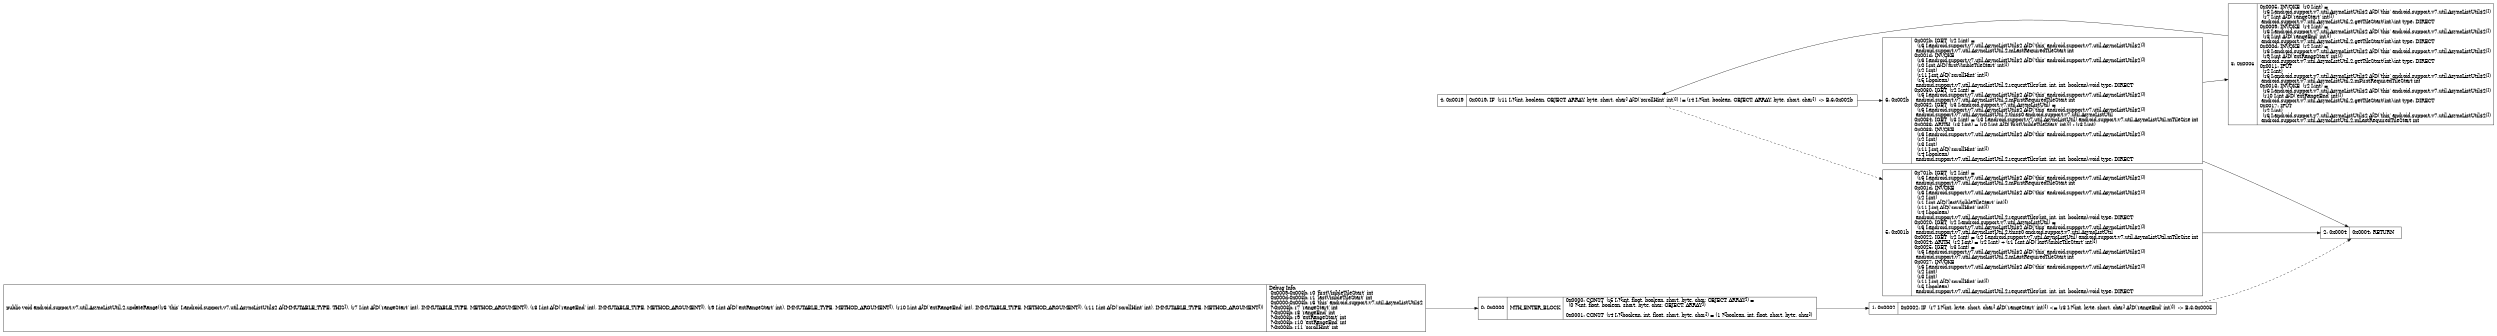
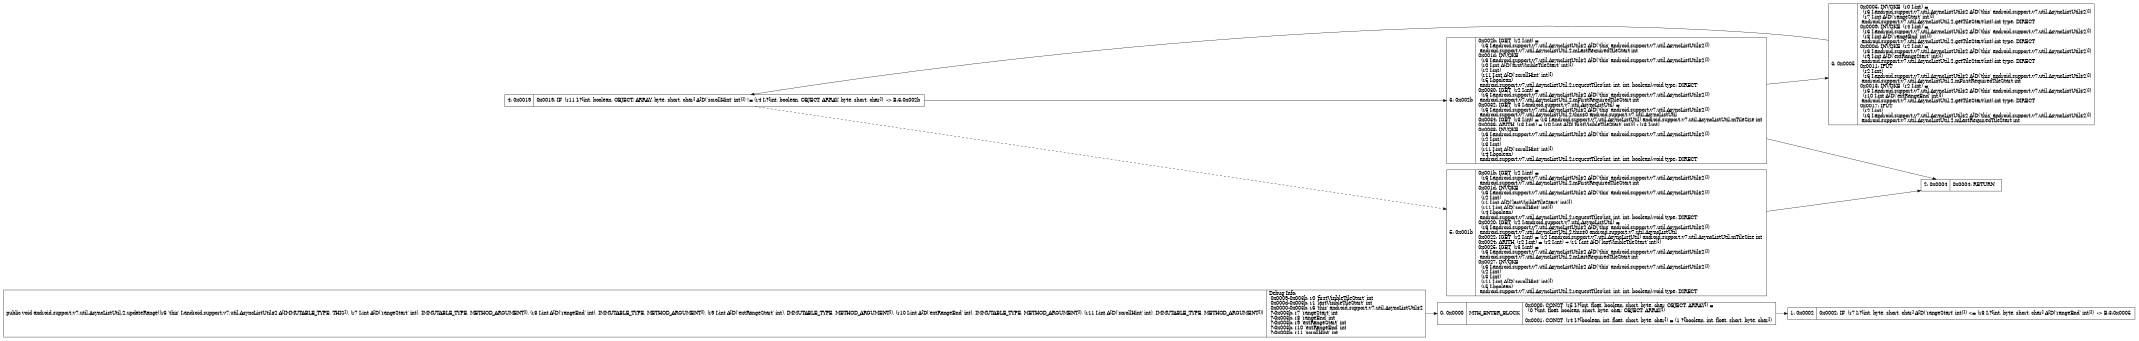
node "5: 0x001b": text "0x701b: IGET  (r2 I:int) =" -> "0x001b: IGET  (r2 I:int) ="
edge "1: 0x0002" -> "2: 0x0004": removed
